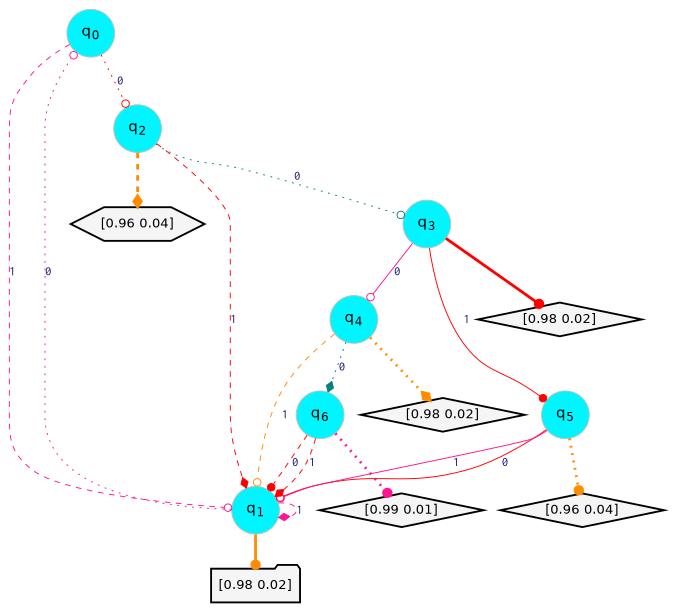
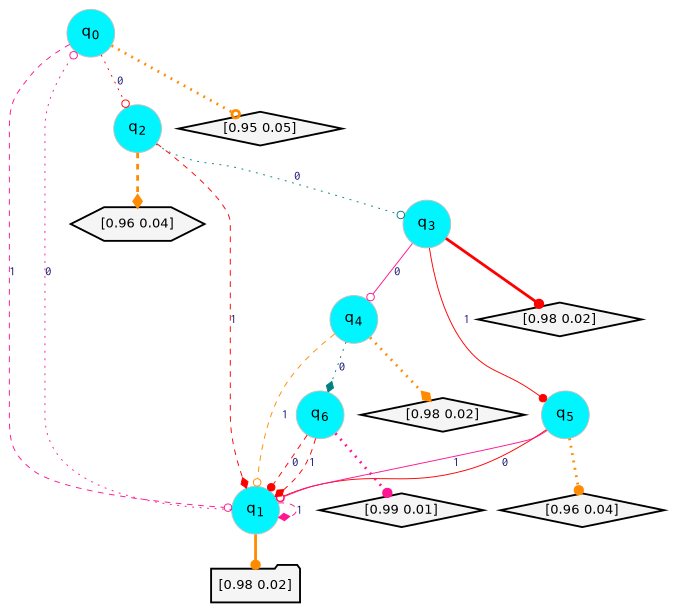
node "[0.95 0.05]": added
